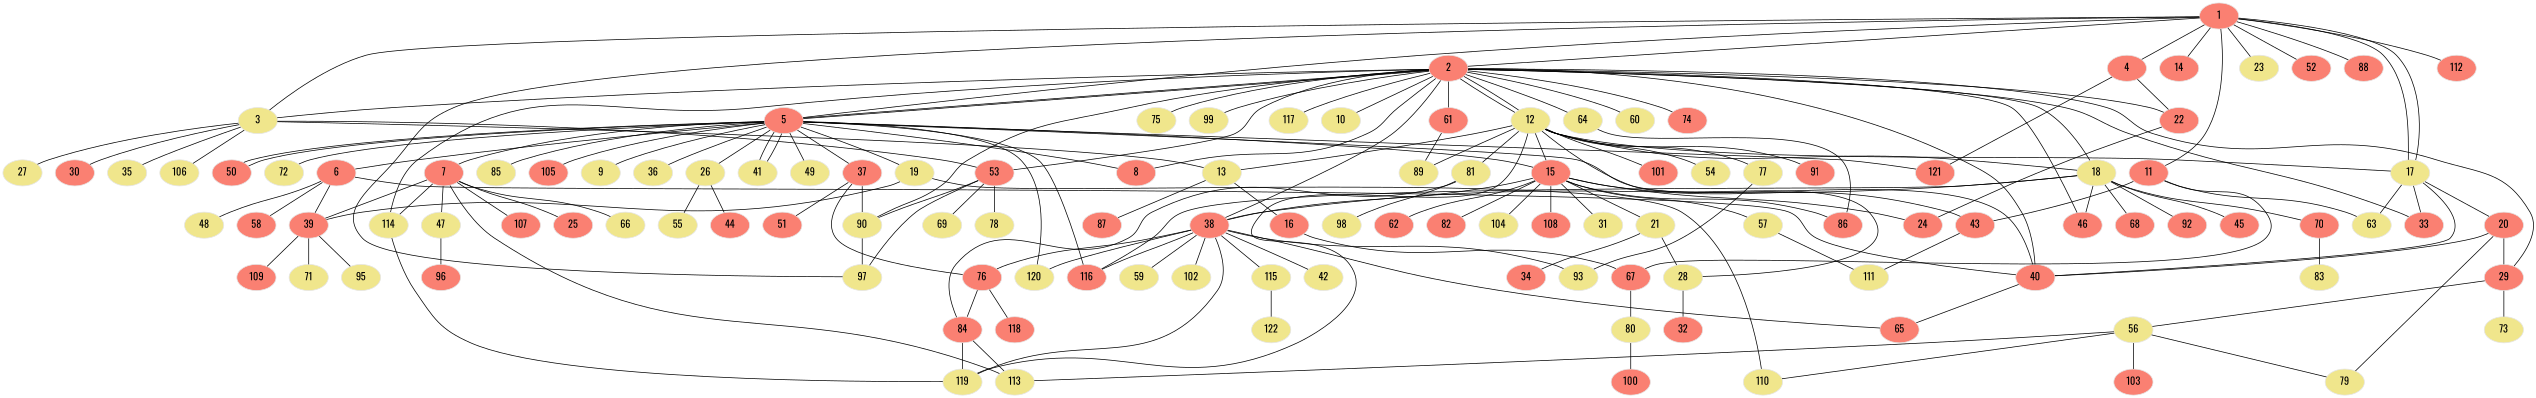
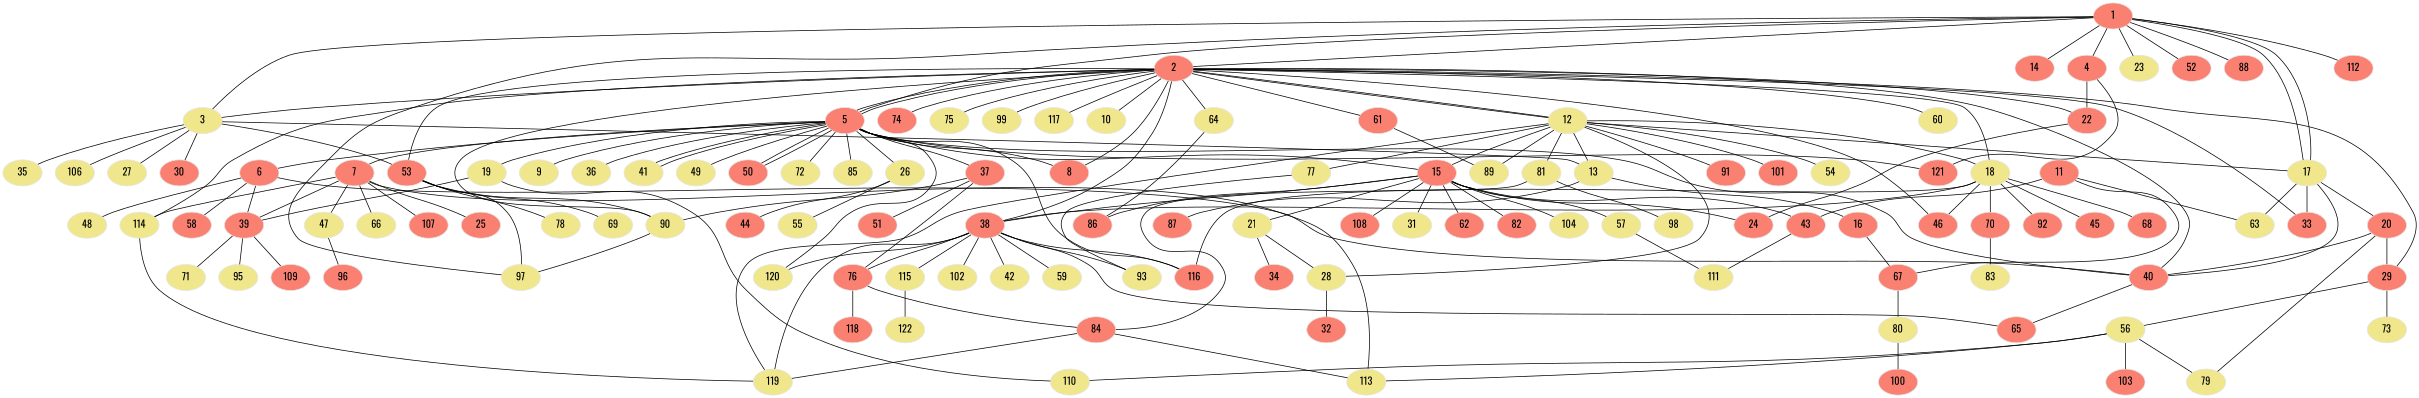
edge "1" -- "11": removed
node "105": removed
